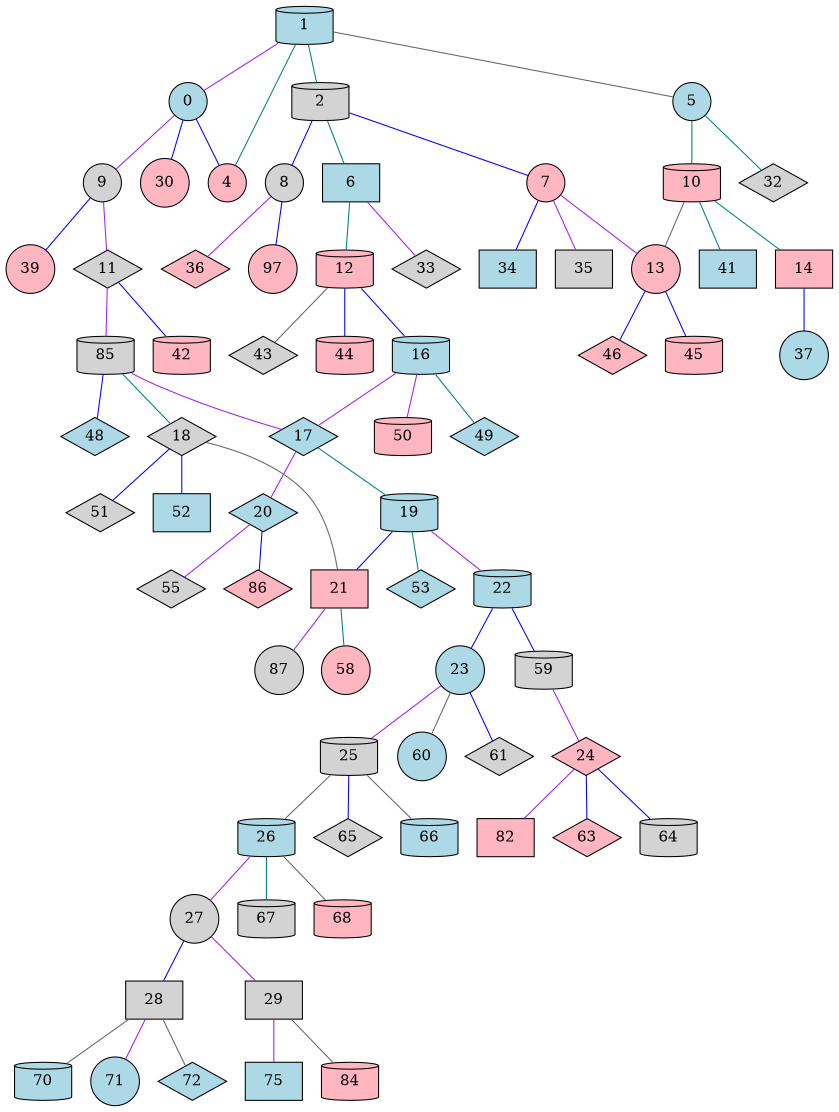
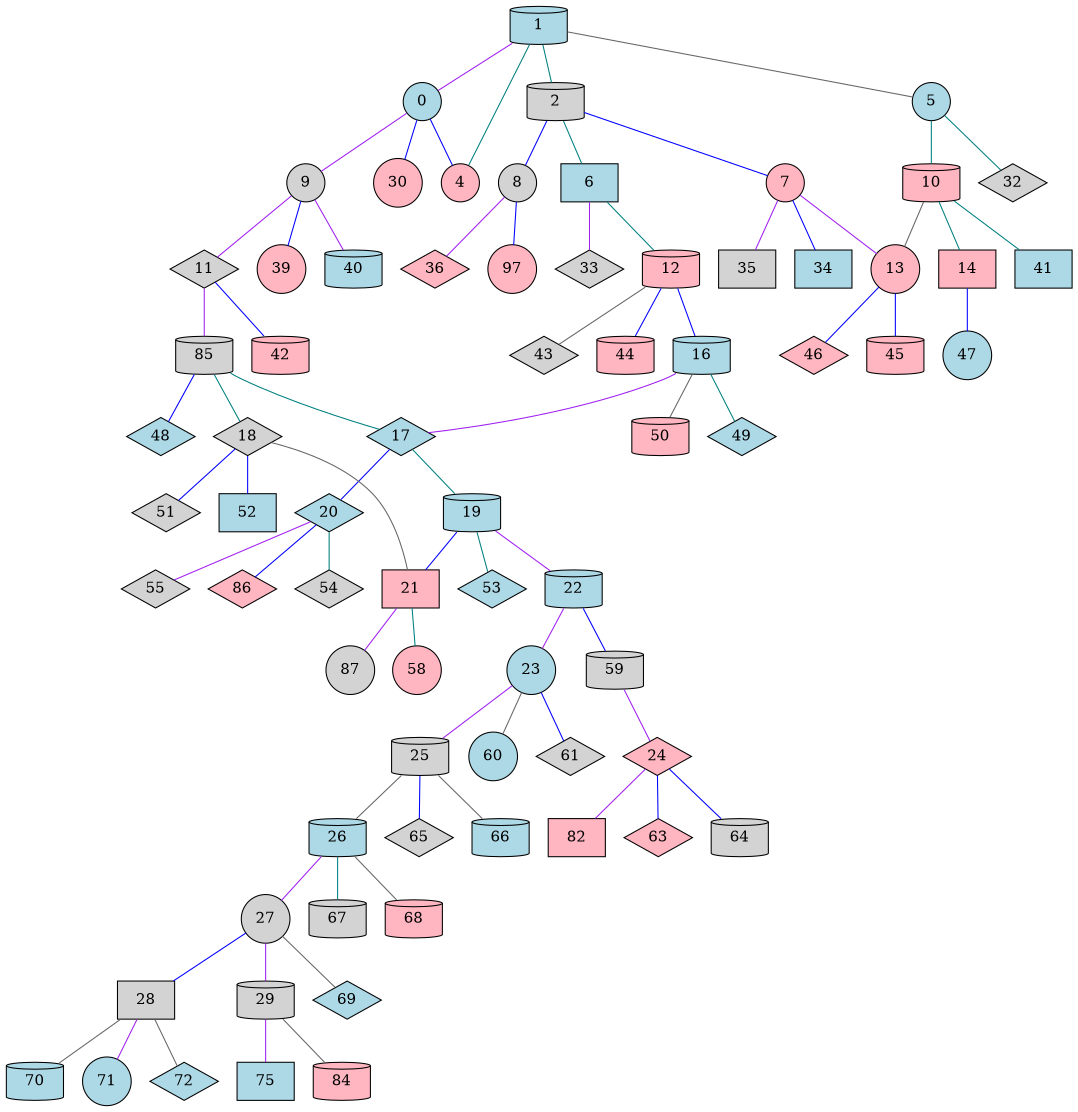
node "40": added
node "37": label "37" -> "47"
edge "16" -- "50": color purple -> gray40
edge "85" -- "17": color purple -> teal
edge "17" -- "20": color purple -> blue
node "54": added
edge "22" -- "23": color blue -> purple
node "29": shape box -> cylinder
node "69": added
